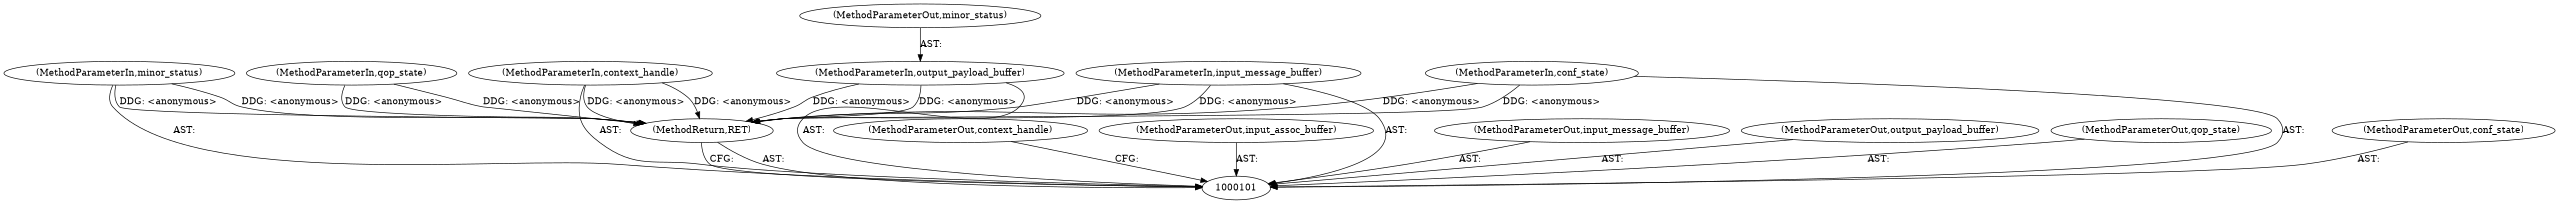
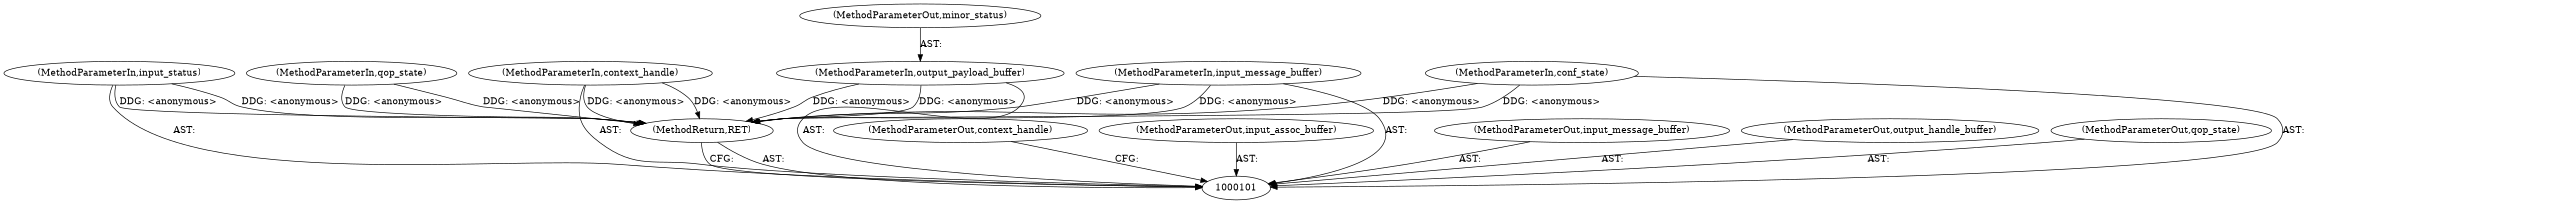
node "(MethodParameterIn,minor_status)": label "(MethodParameterIn,minor_status)" -> "(MethodParameterIn,input_status)"
node "(MethodParameterOut,output_payload_buffer)": label "(MethodParameterOut,output_payload_buffer)" -> "(MethodParameterOut,output_handle_buffer)"
node "(MethodParameterOut,conf_state)": removed
